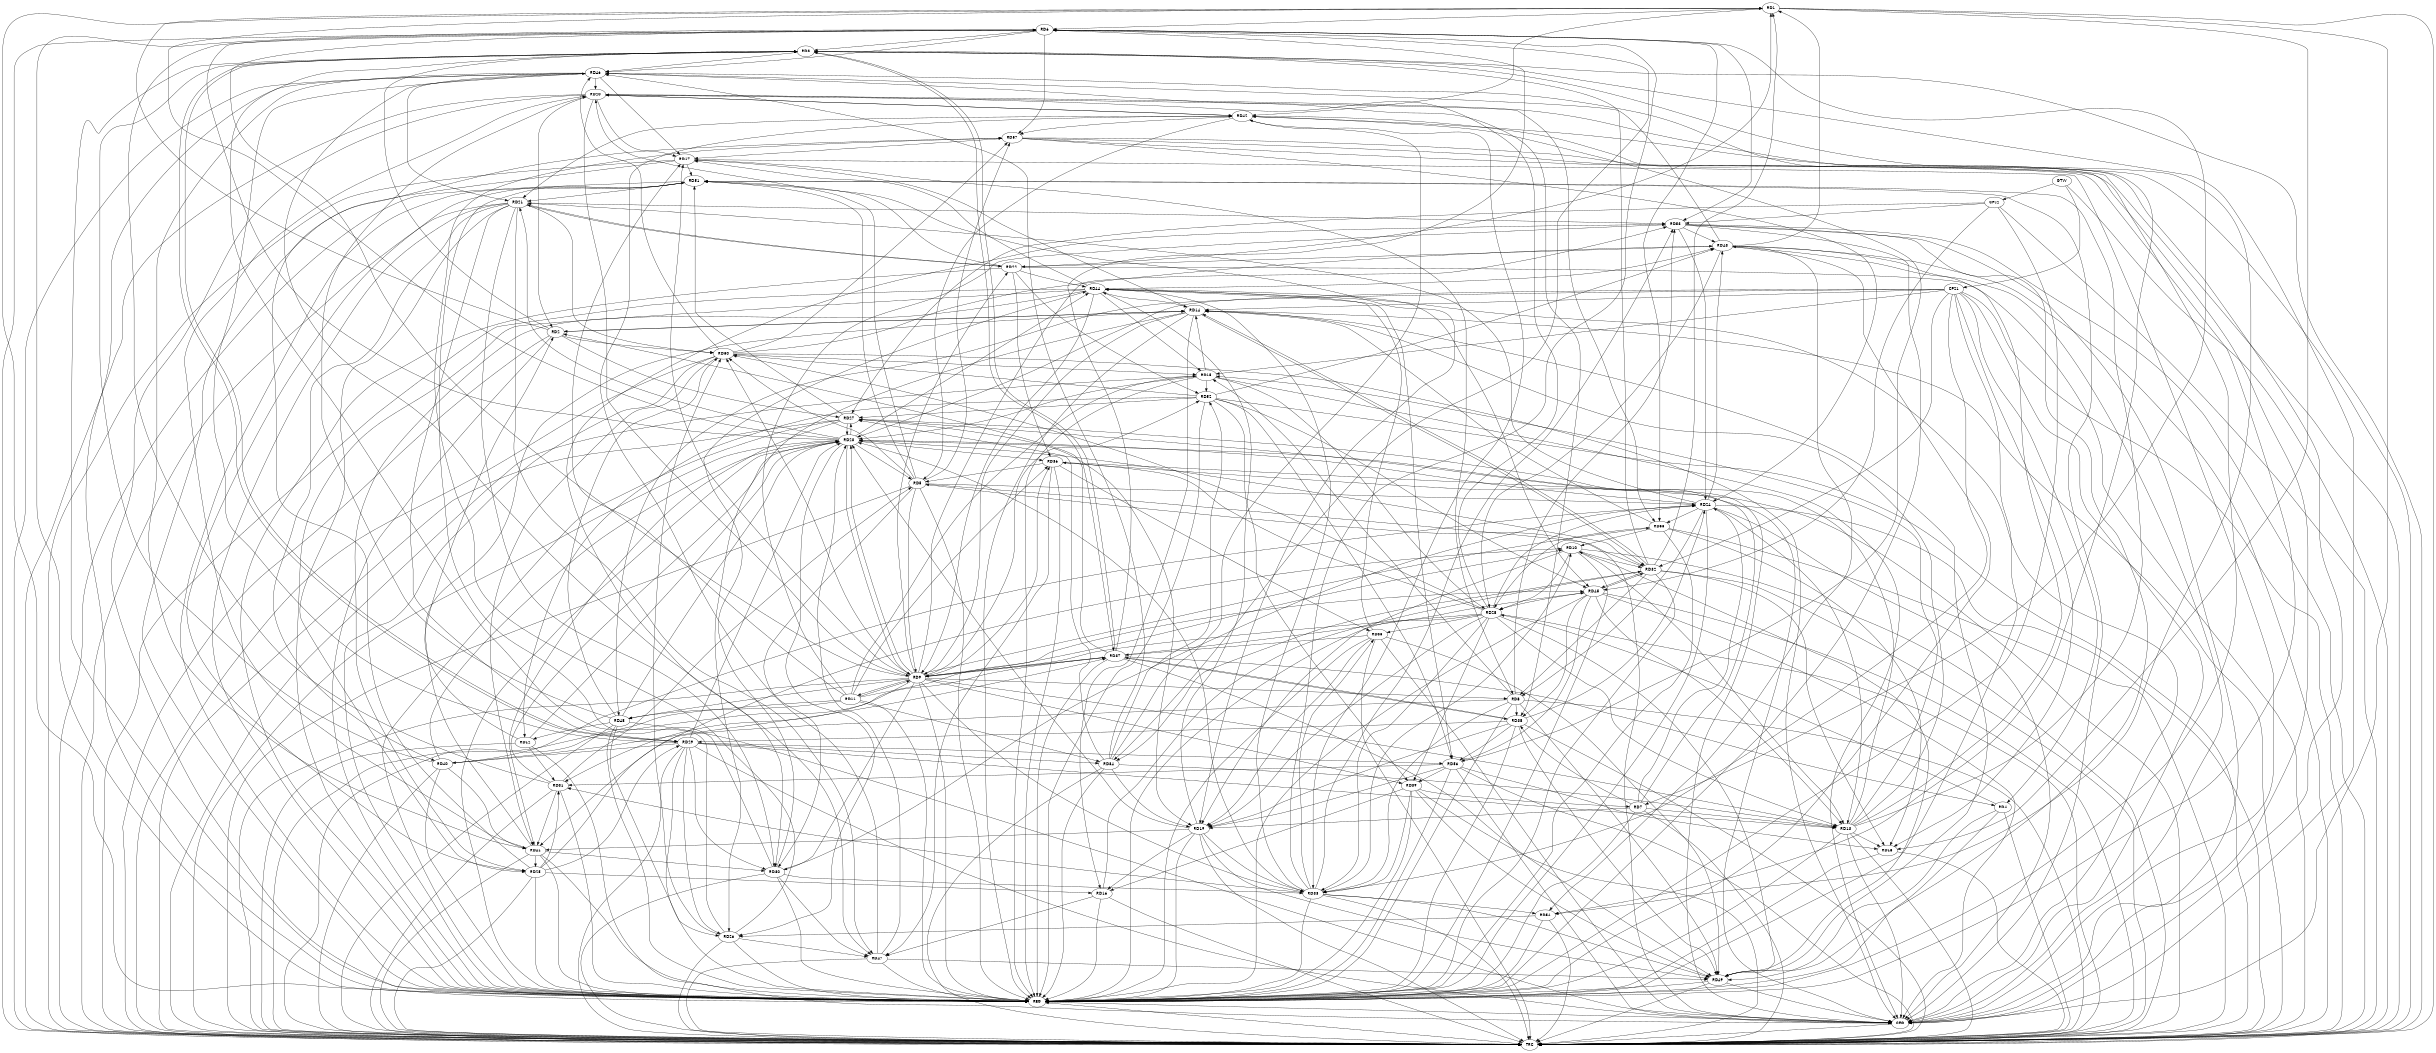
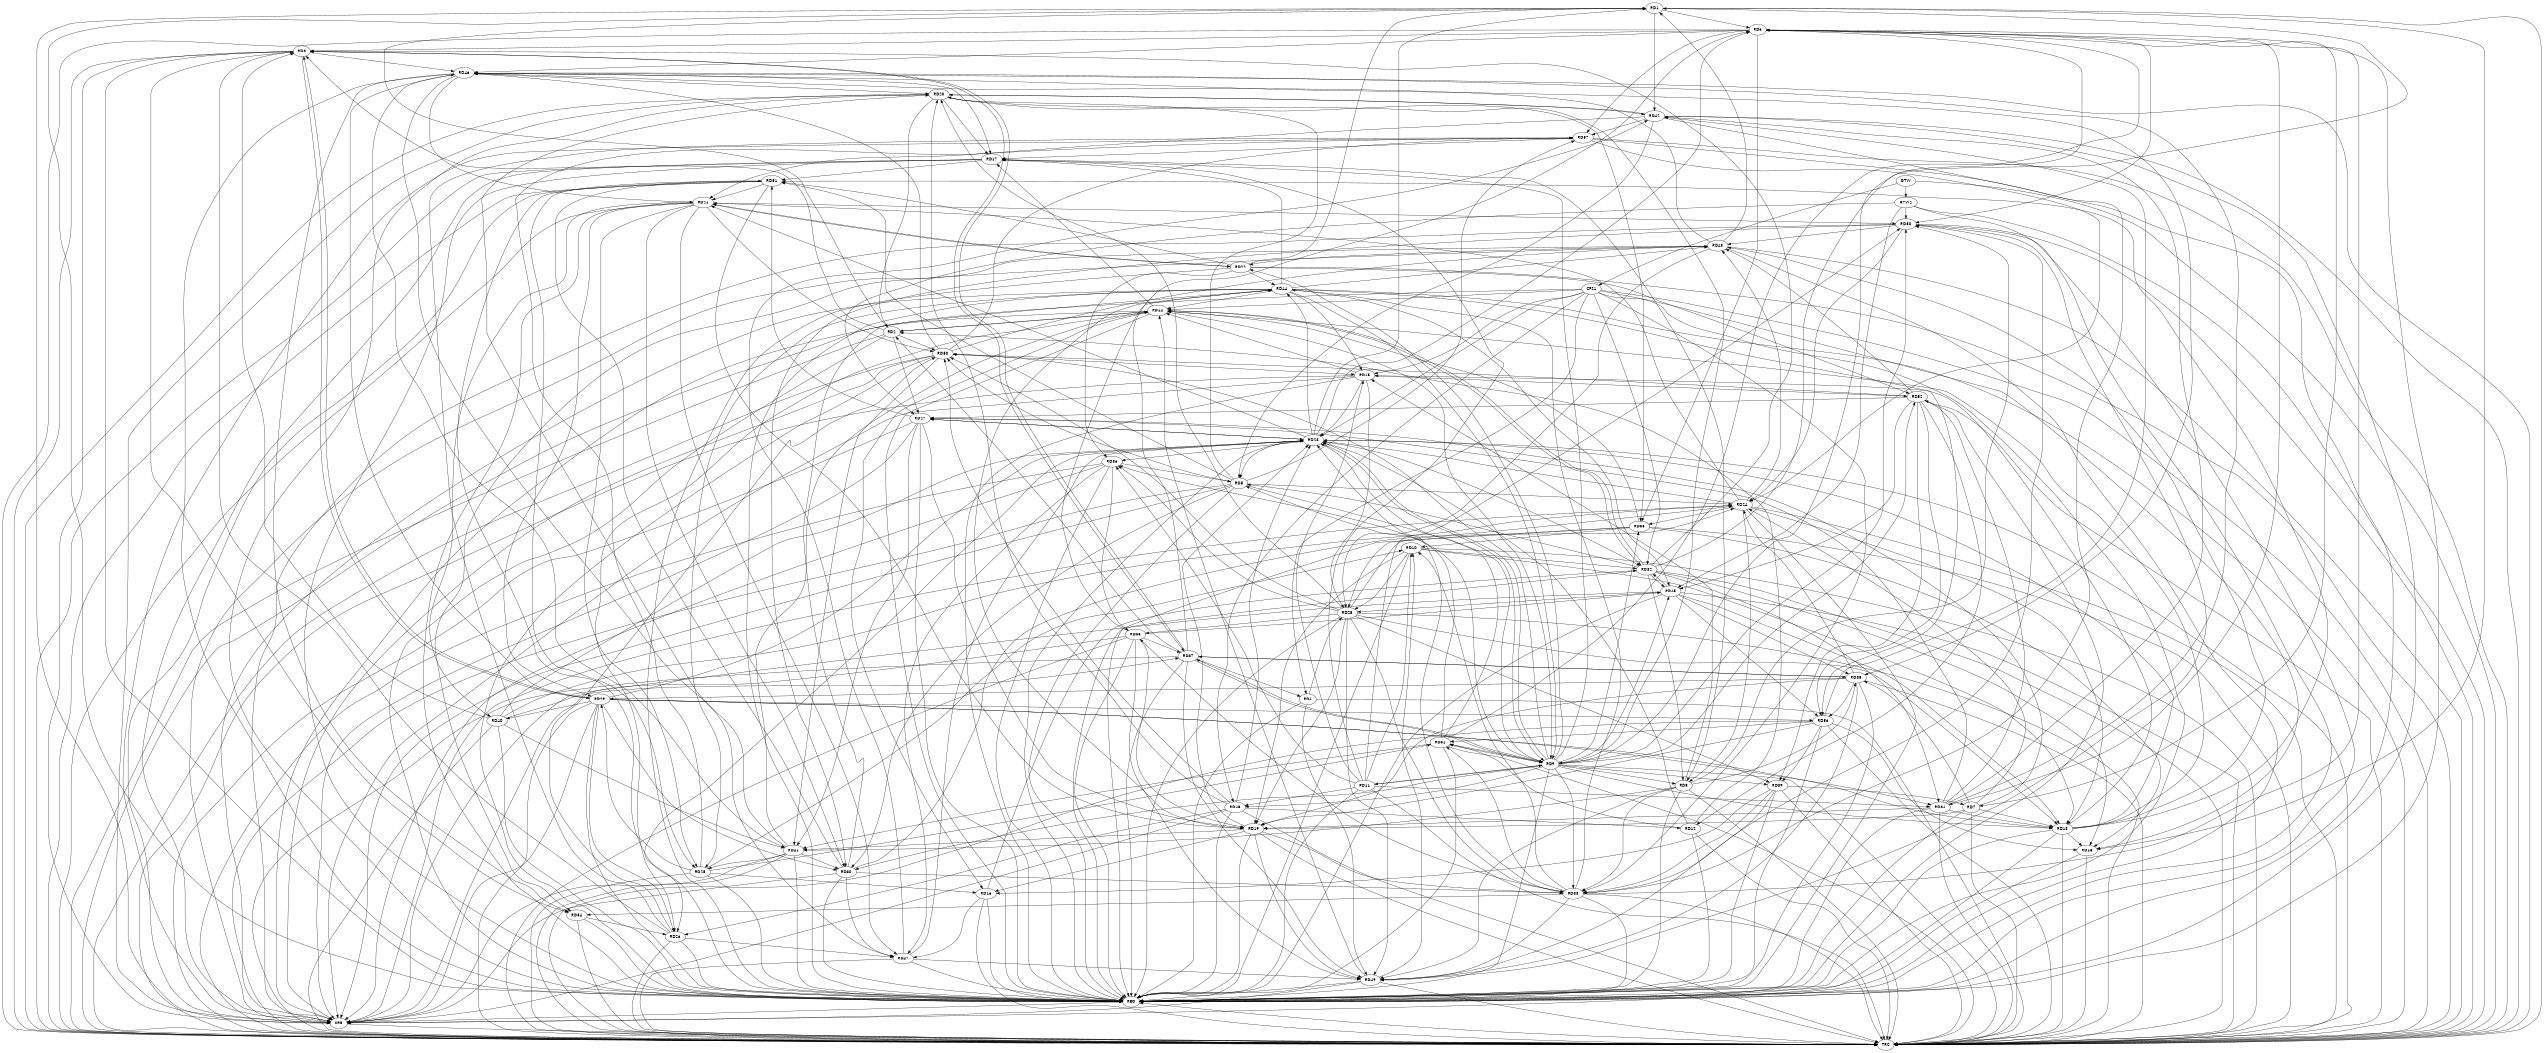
node "CPS2": label "CPS2" -> "GTW2"
edge "RD37" -> "RD45": now "RD35" -> "RD45"
edge "RD28" -> "RD9": now "RD31" -> "RD9"
